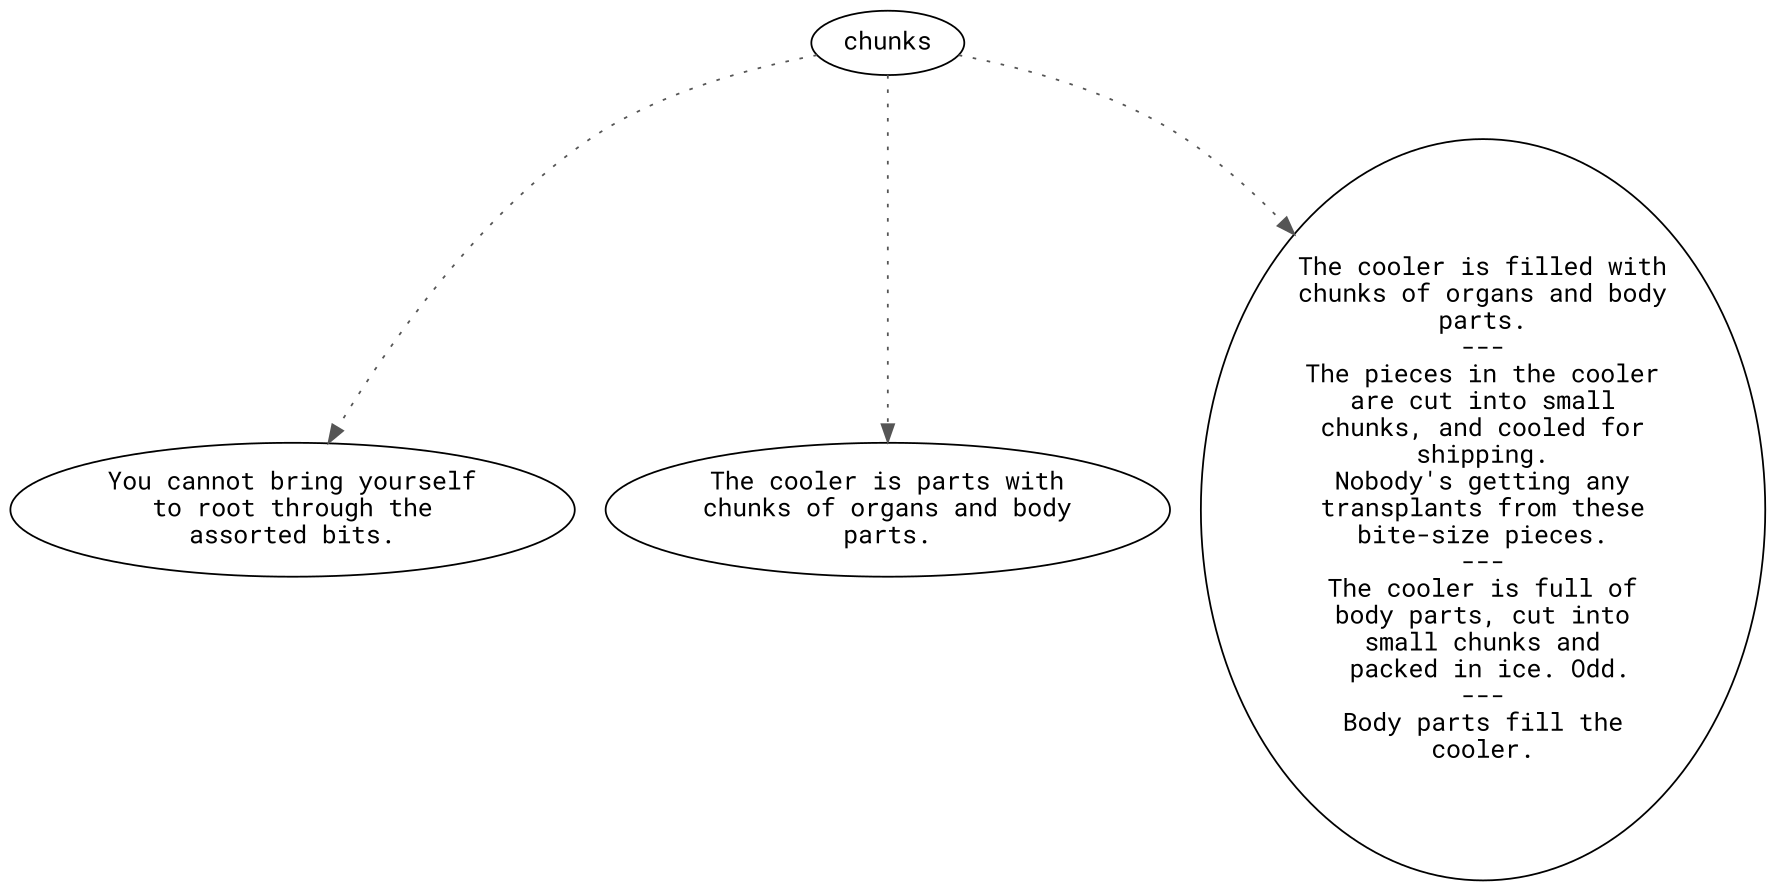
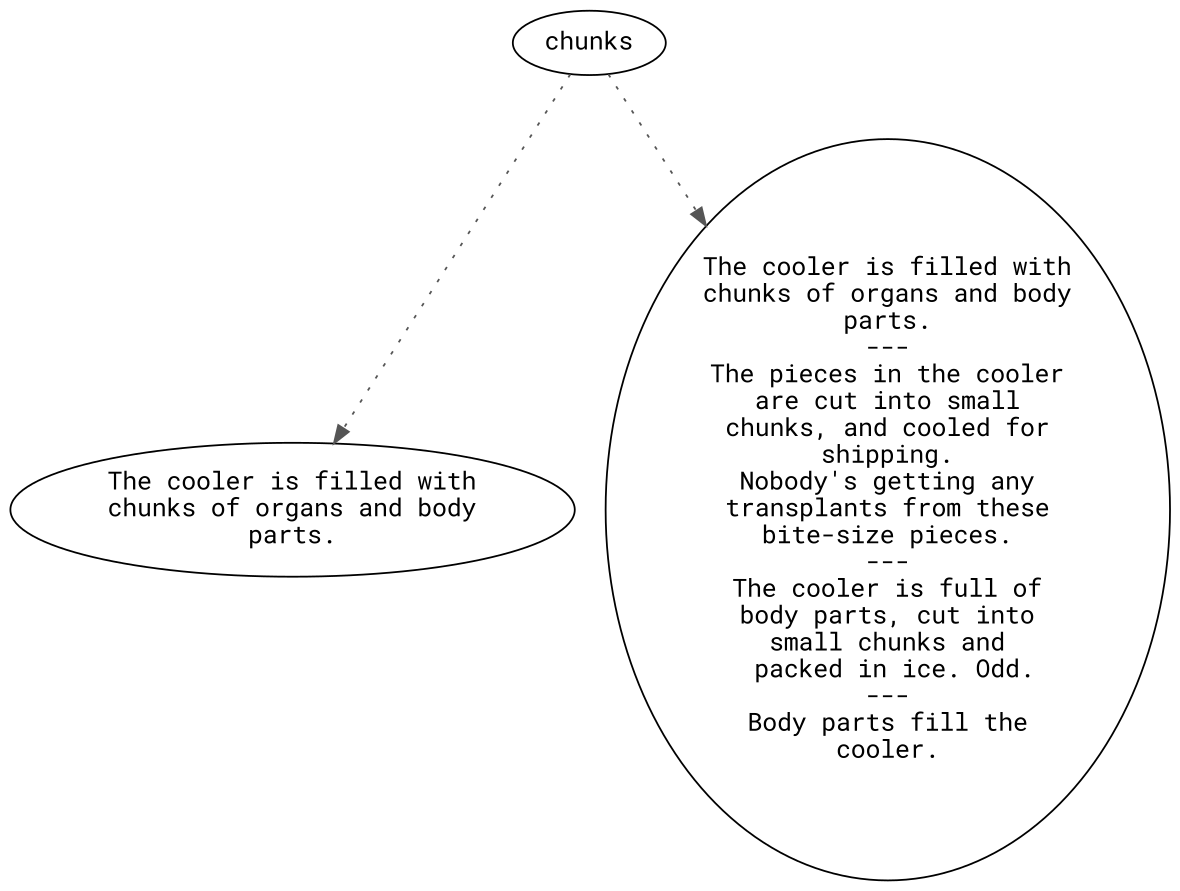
node "You cannot bring yourself to root through the assorted bits.": removed
node "The cooler is parts with chunks of organs and body parts.": label "The cooler is parts with chunks of organs and body parts." -> "The cooler is filled with chunks of organs and body parts."
